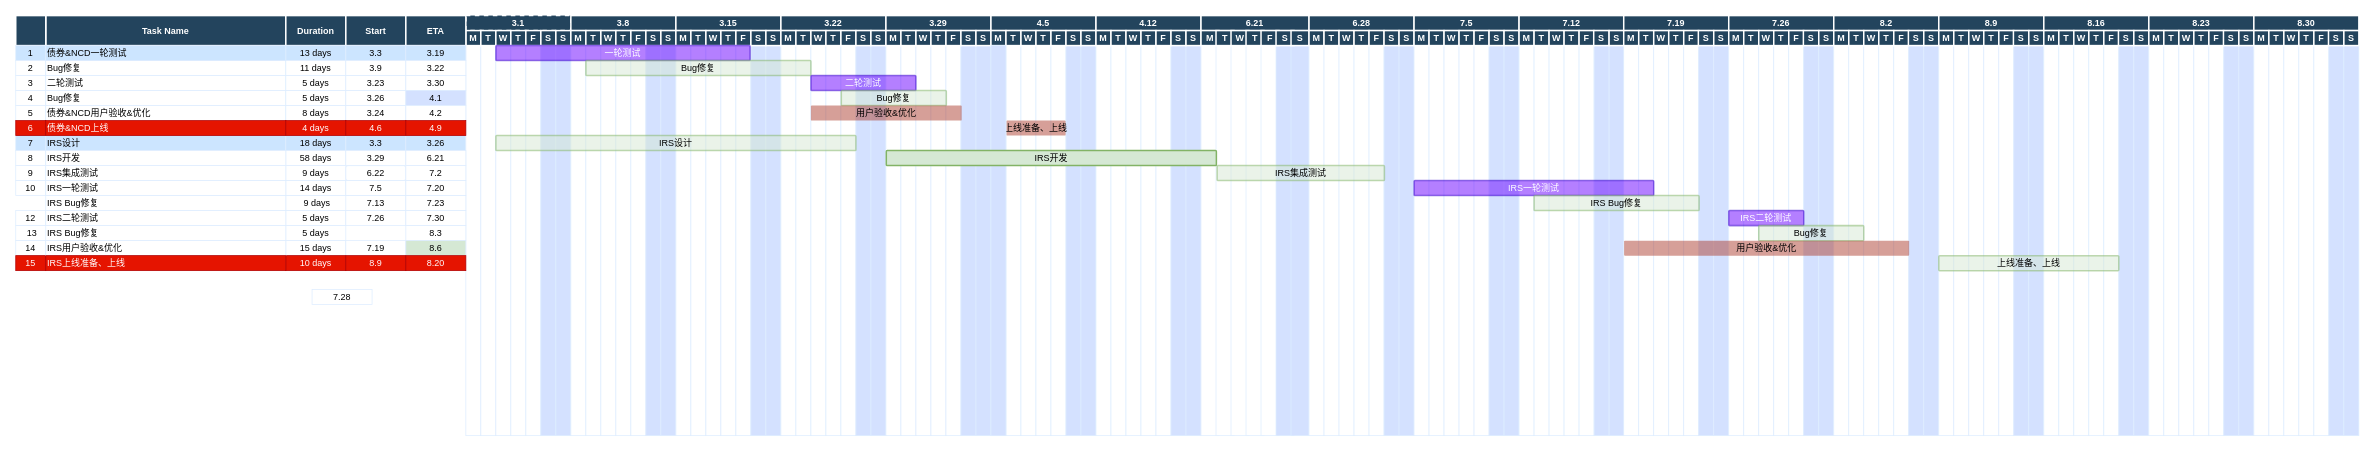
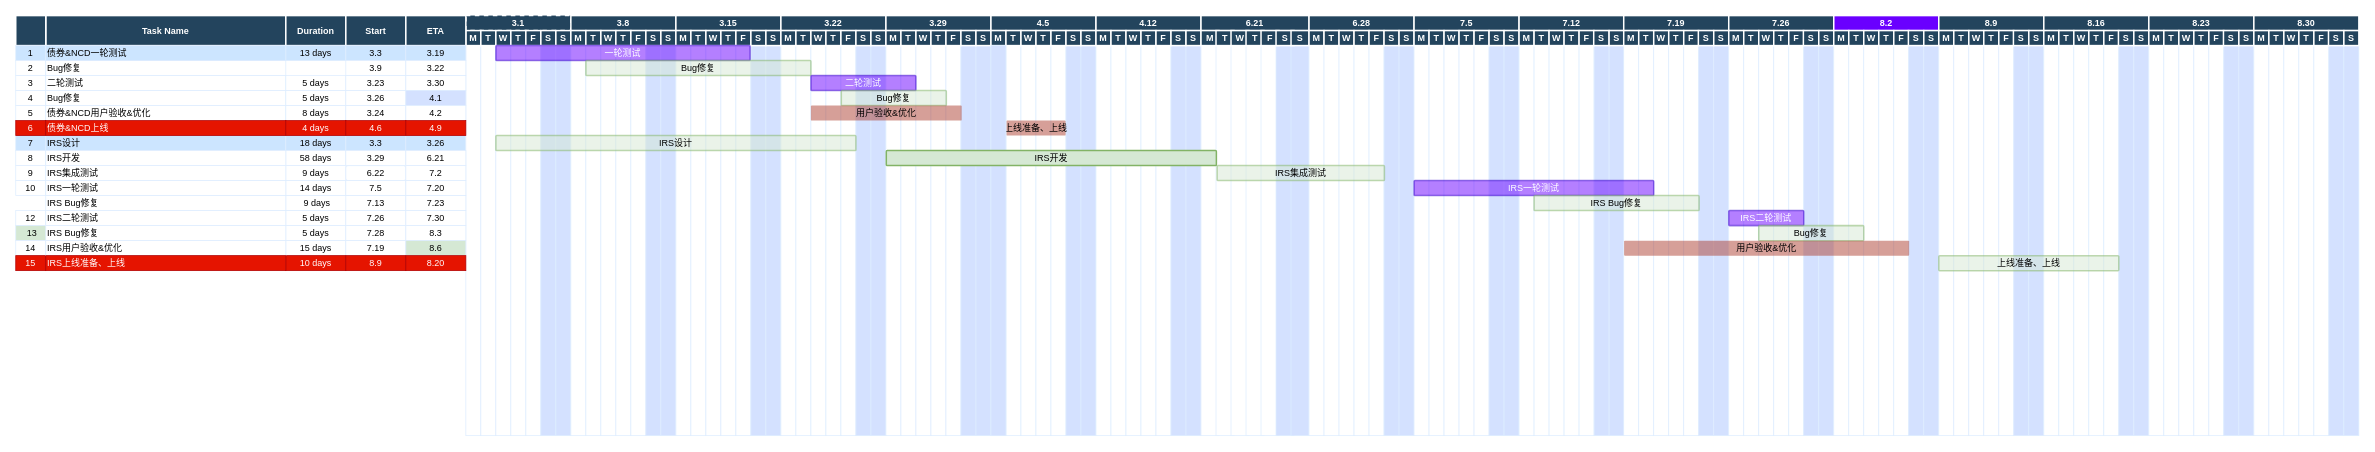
node "8.2": fillcolor #23445d -> #6a00ff
node "11 days": removed
node "13": fillcolor #ffffff -> #d5e8d4
node "7.28": moved (342, 297) -> (376, 233)
